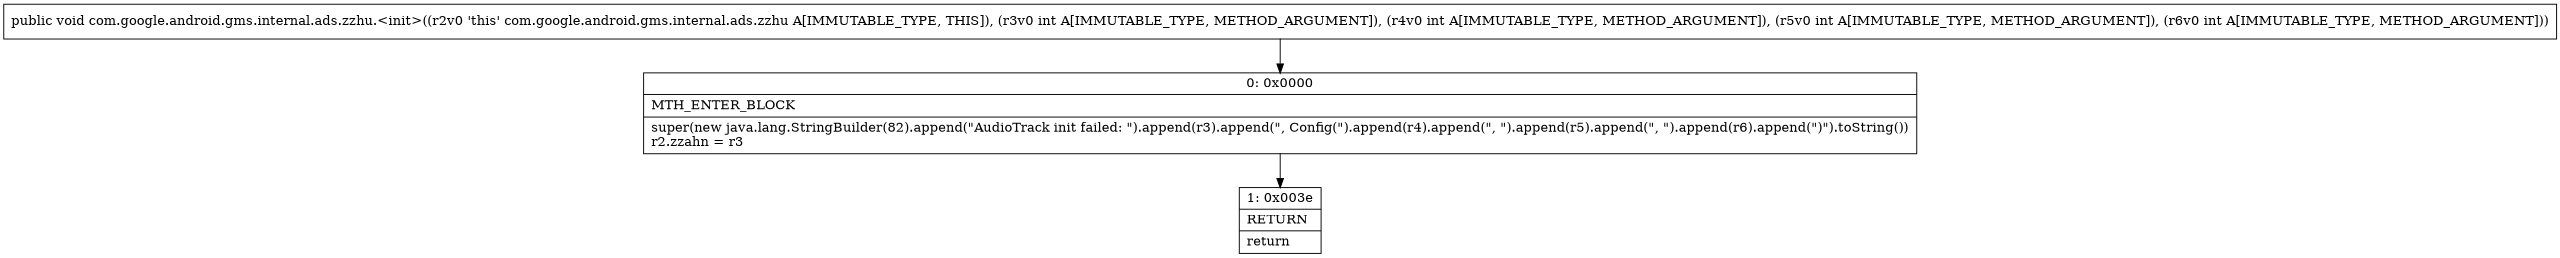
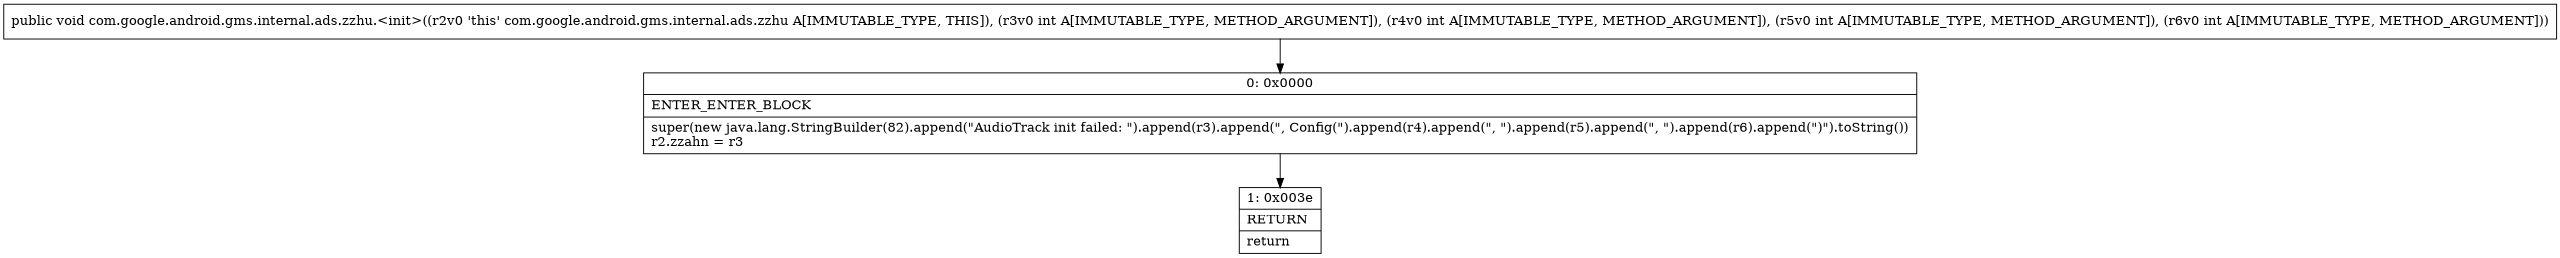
node "0: 0x0000": text "MTH_ENTER_BLOCK" -> "ENTER_ENTER_BLOCK"
